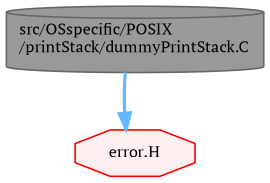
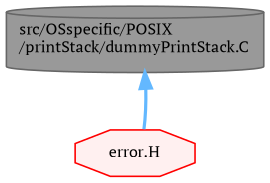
edge "src/OSspecific/POSIX /printStack/dummyPrintStack.C" -> "error.H": reversed
